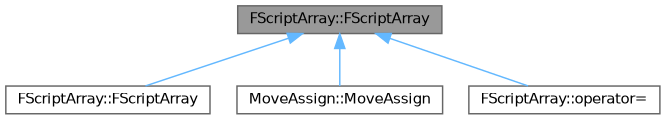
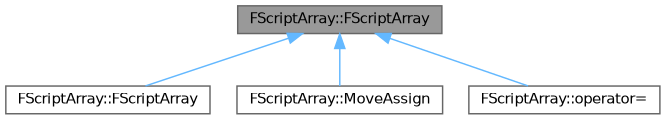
node "MoveAssign::MoveAssign": label "MoveAssign::MoveAssign" -> "FScriptArray::MoveAssign"
